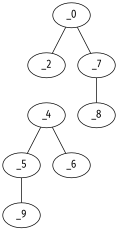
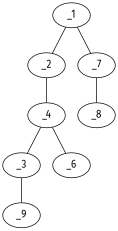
node "_0": label "_0" -> "_1"
edge "_2" -- "_4": added
node "_5": label "_5" -> "_3"
